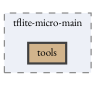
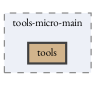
cluster "tflite-micro-main": label "tflite-micro-main" -> "tools-micro-main"
